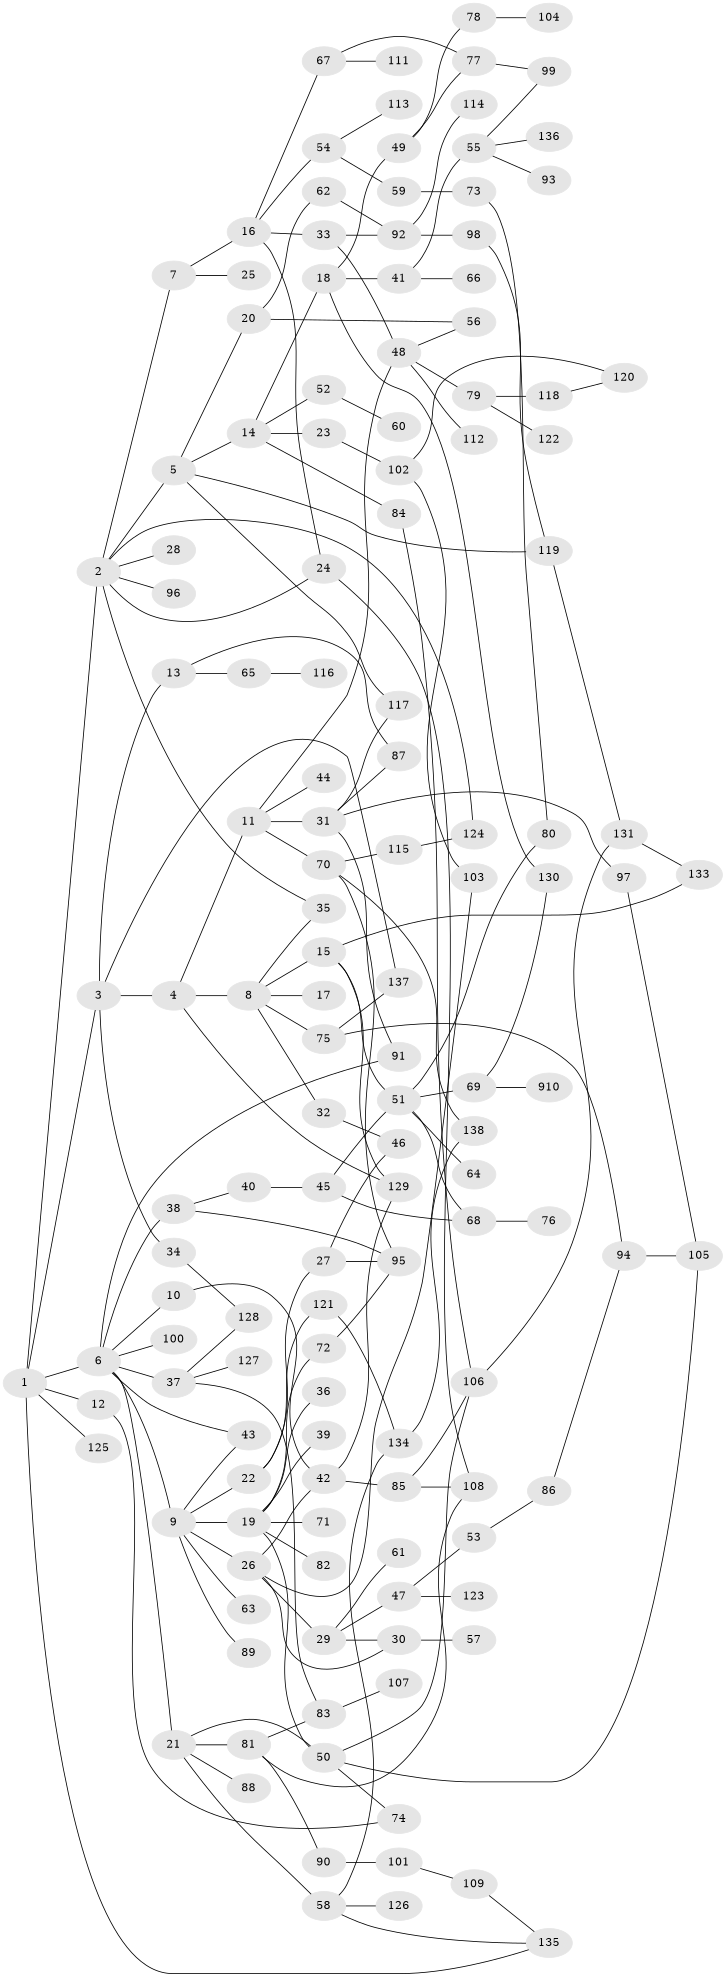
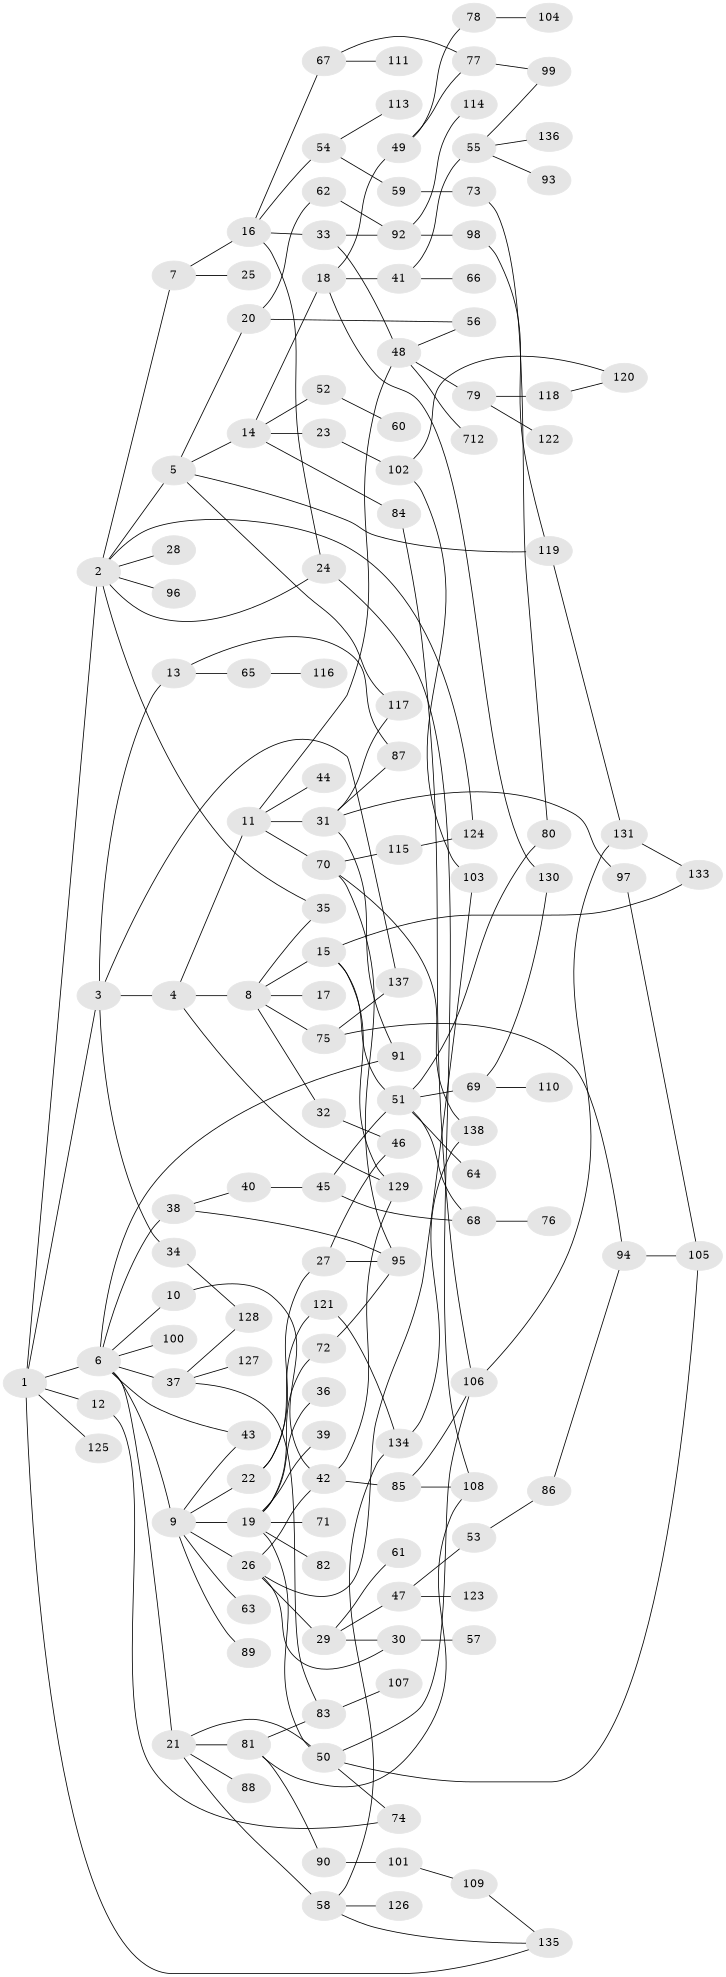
node "112": label "112" -> "712"
node "910": label "910" -> "110"
